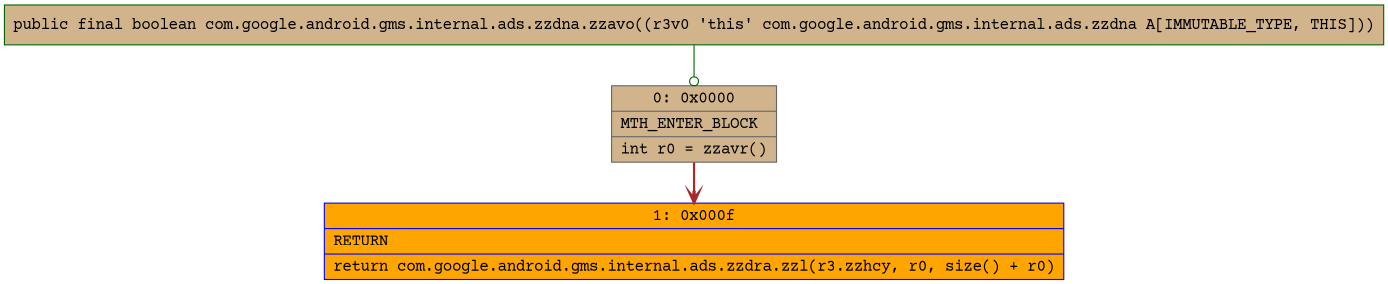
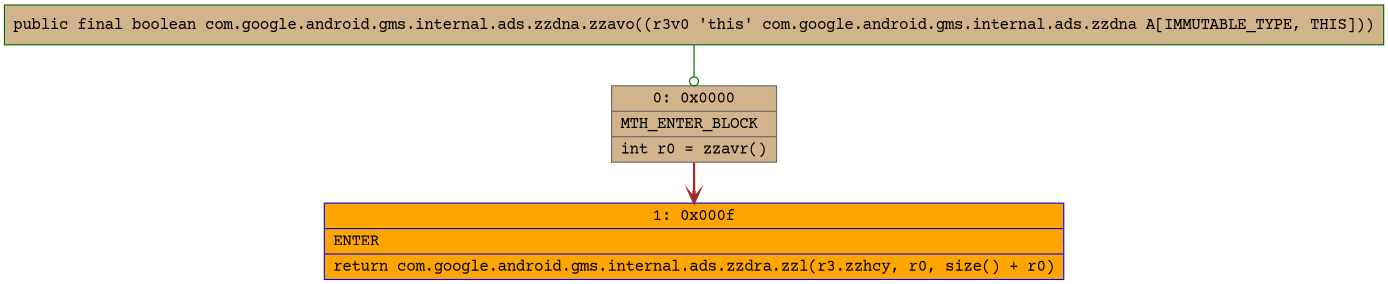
node "1: 0x000f": text "RETURN" -> "ENTER"
